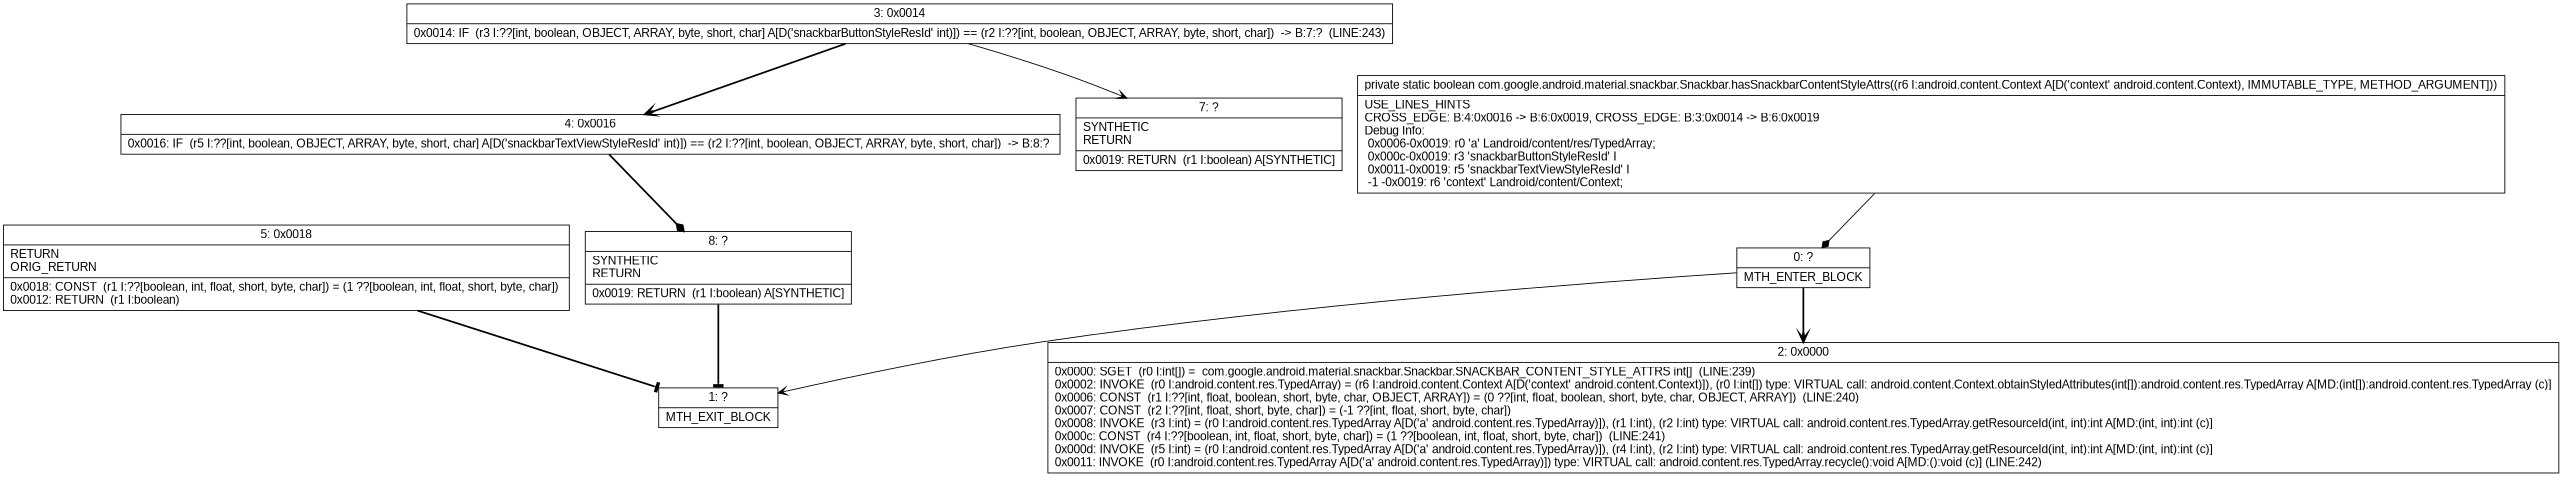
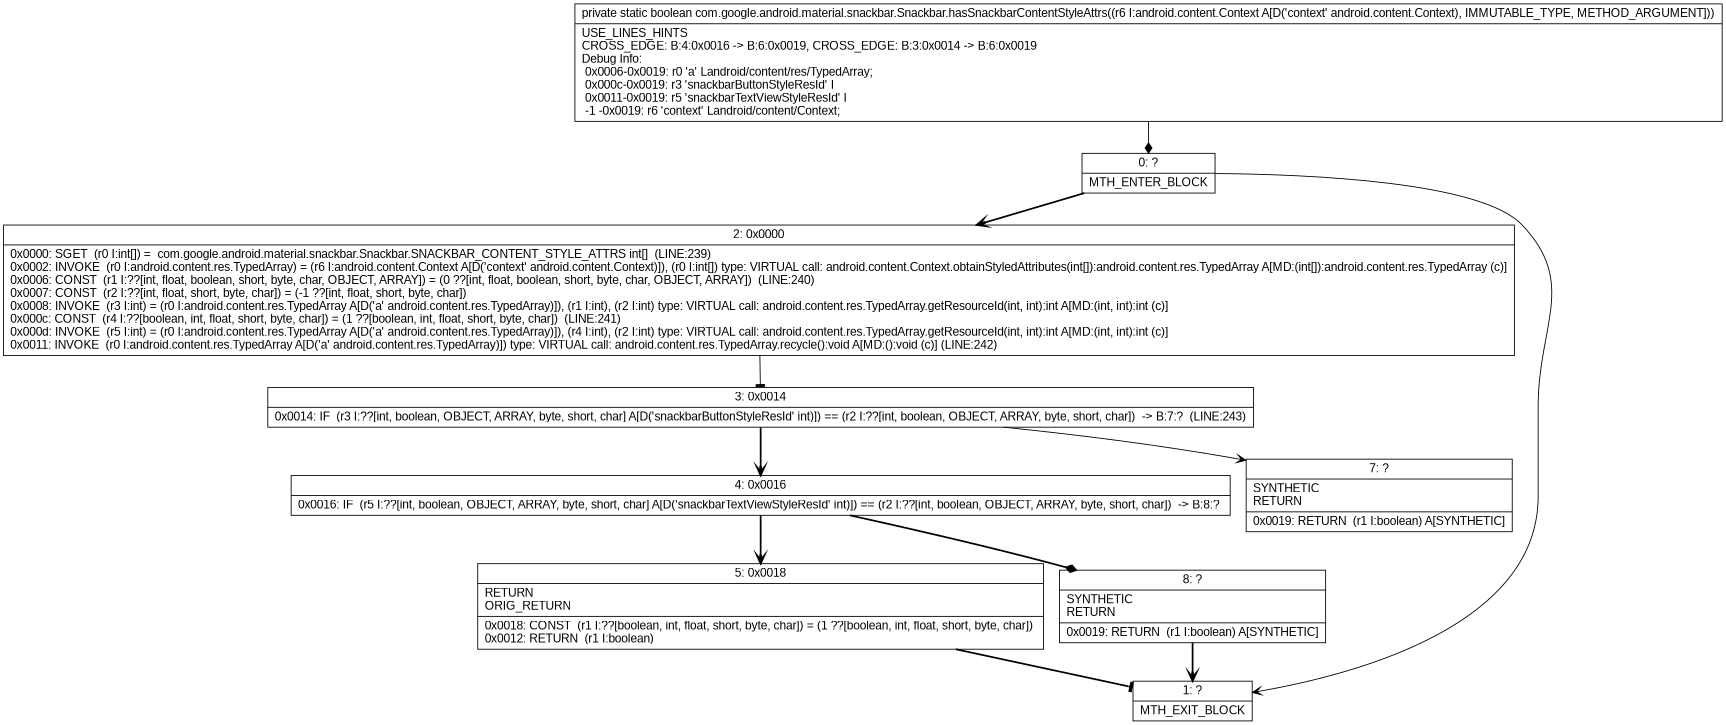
edge "8: ?" -> "1: ?": arrowhead tee -> vee
edge "2: 0x0000" -> "3: 0x0014": added
edge "4: 0x0016" -> "5: 0x0018": added
